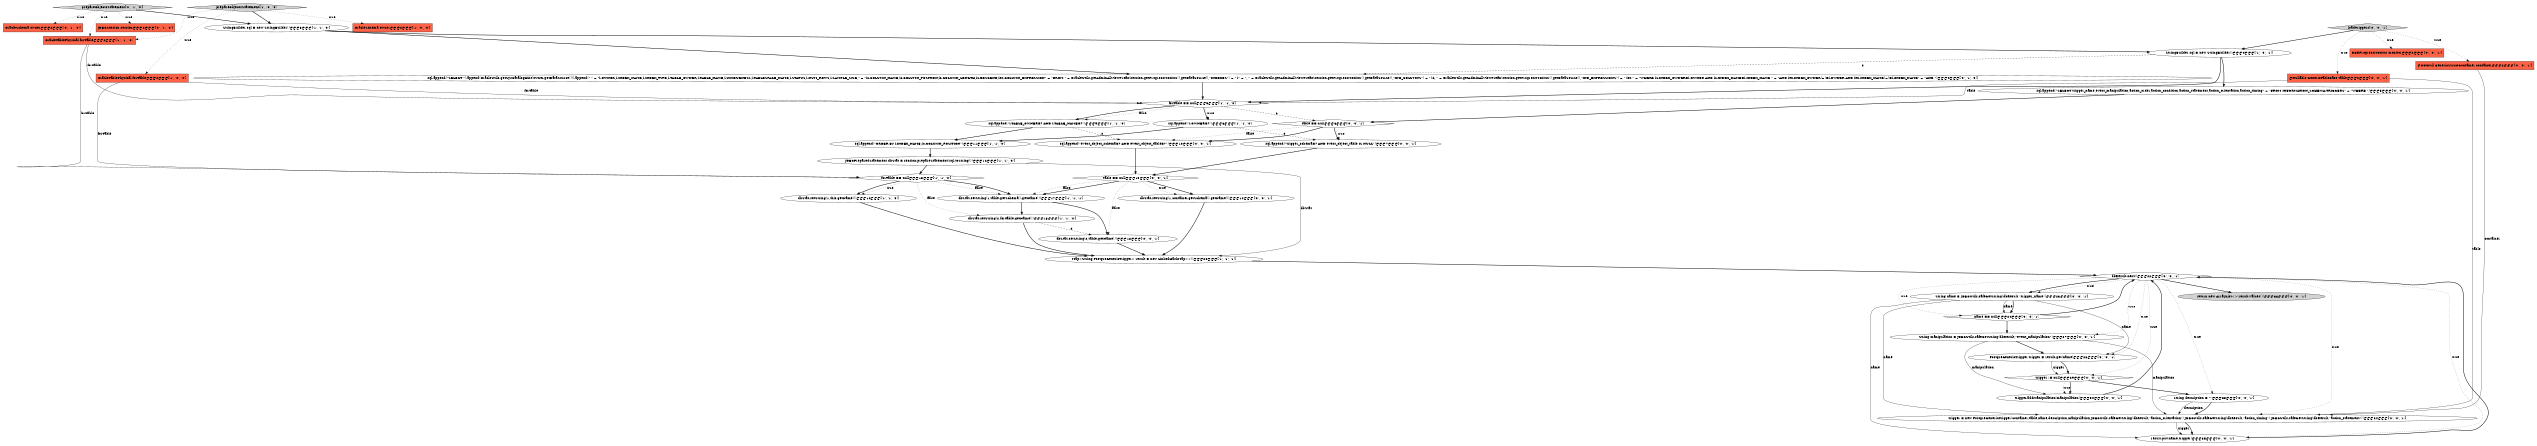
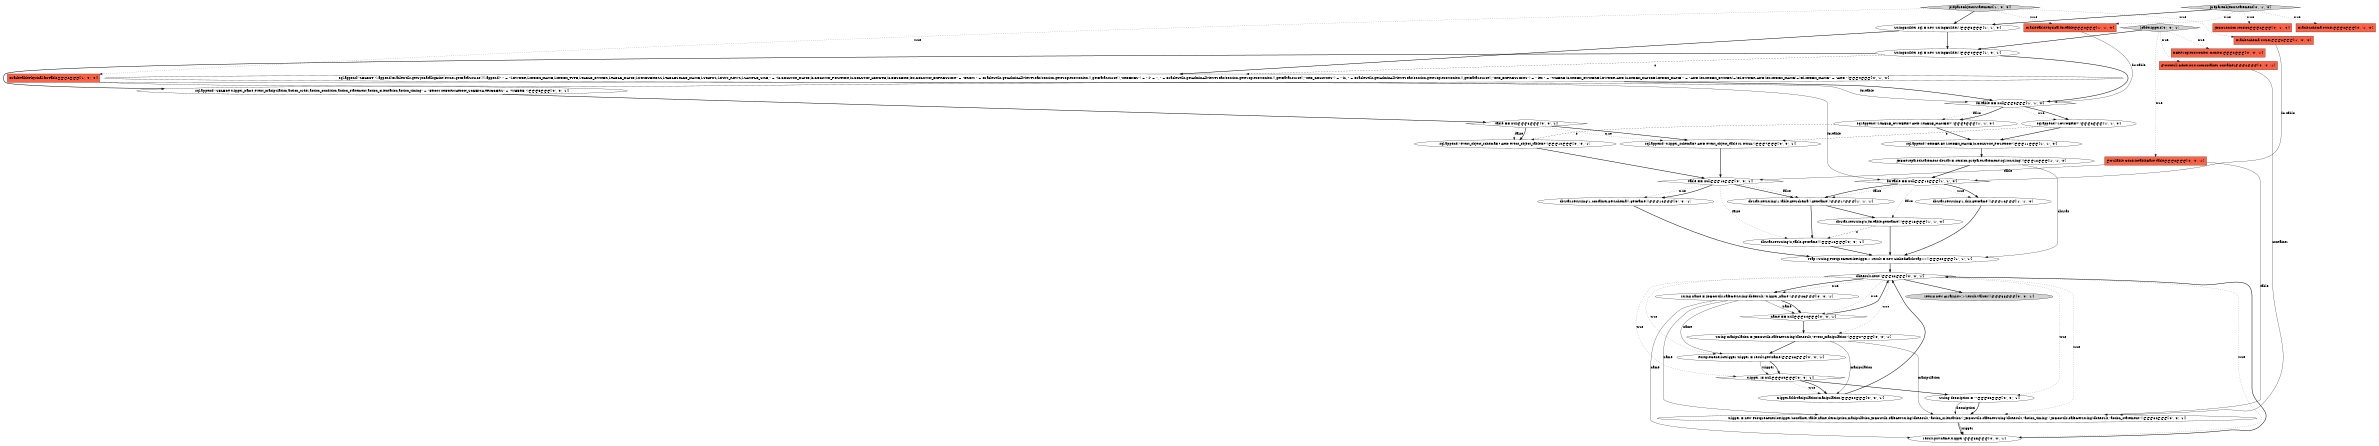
edge "@Nullable GenericTableBase table@@@2@@@['0', '0', '1']" -> "forTable == null@@@5@@@['1', '1', '0']": now "@Nullable GenericTableBase table@@@2@@@['0', '0', '1']" -> "table == null@@@13@@@['0', '0', '1']"
edge "forTable == null@@@5@@@['1', '1', '0']" -> "table == null@@@6@@@['0', '0', '1']": removed, label "0"
edge "OracleTablePhysical forTable@@@2@@@['1', '1', '0']" -> "forTable == null@@@13@@@['1', '1', '0']": now "OracleSchema owner@@@2@@@['1', '0', '0']" -> "forTable == null@@@13@@@['1', '1', '0']"
